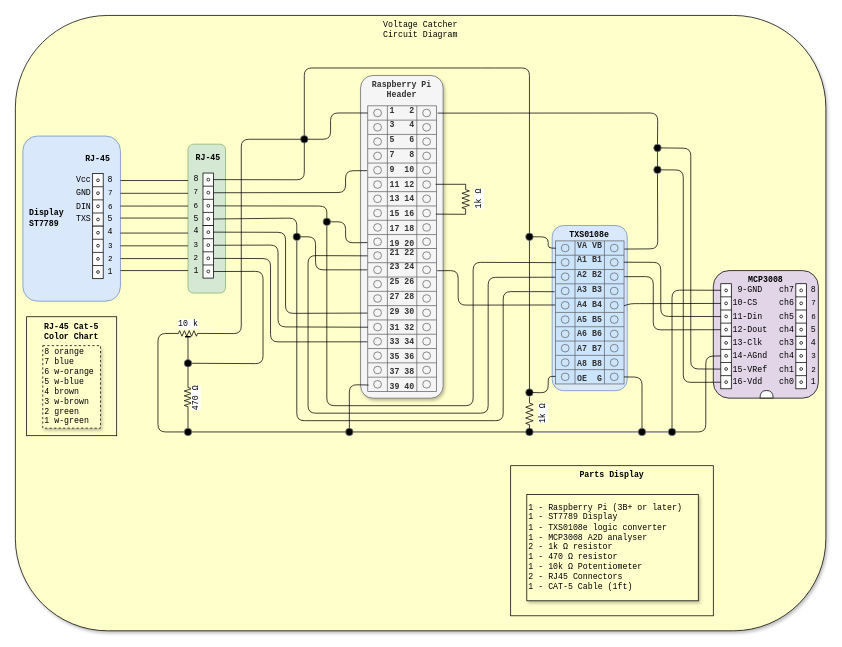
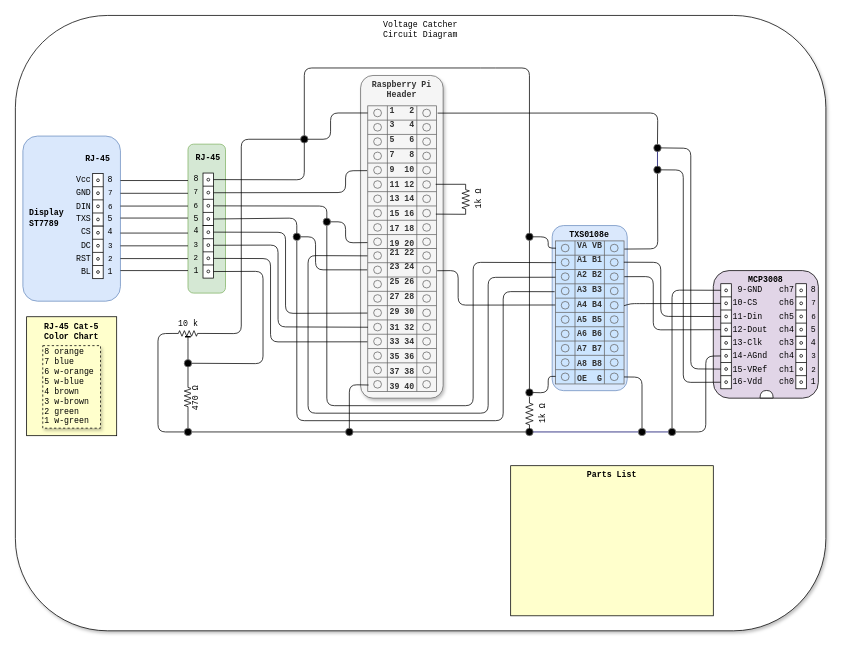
node "Voltage Catcher Circuit Diagram": fillcolor #ffffcc -> #ffffff
node "CS DC RST BL": added
node "Parts Display": label "Parts Display" -> "Parts List"
node "1 - Raspberry Pi (3B+ or later) 1 - ST7789 Display 1 - TXS0108e logic converter 1 - MCP3008 A2D analyser 2 - 1k Ω resistor 1 - 470 Ω resistor 1 - 10k Ω Potentiometer 2 - RJ45 Connectors 1 - CAT-5 Cable (1ft)": removed
